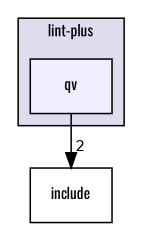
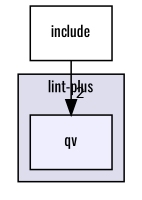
edge "qv" -> "include": reversed
